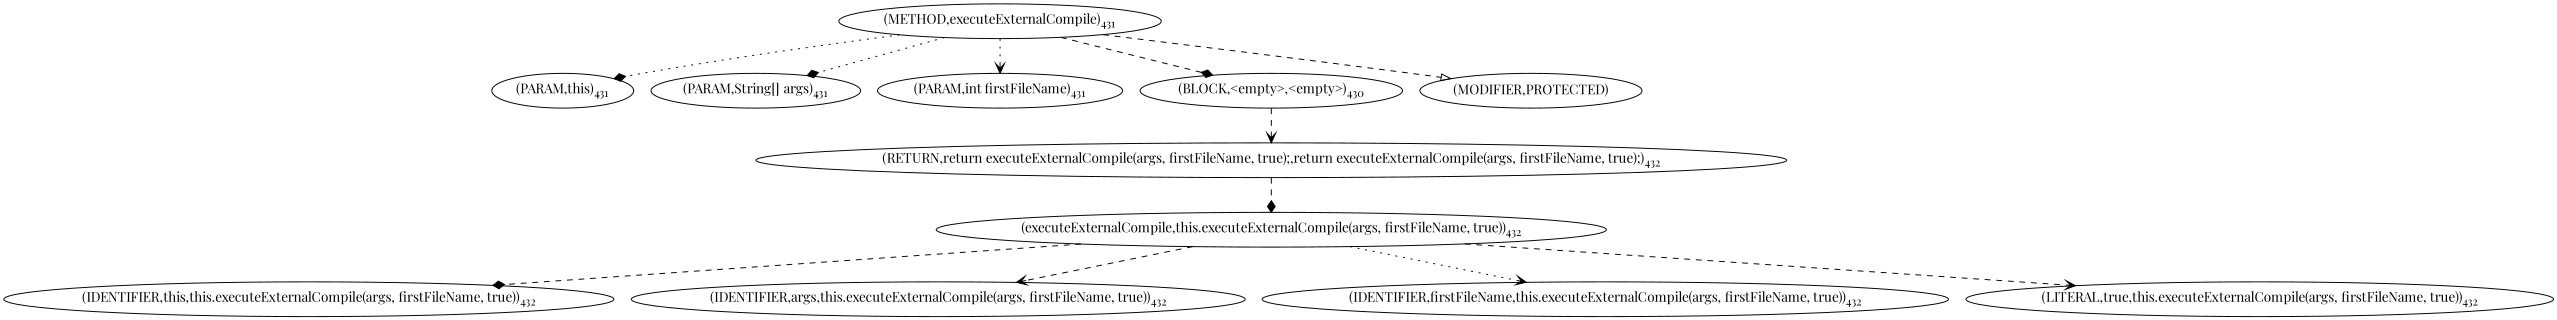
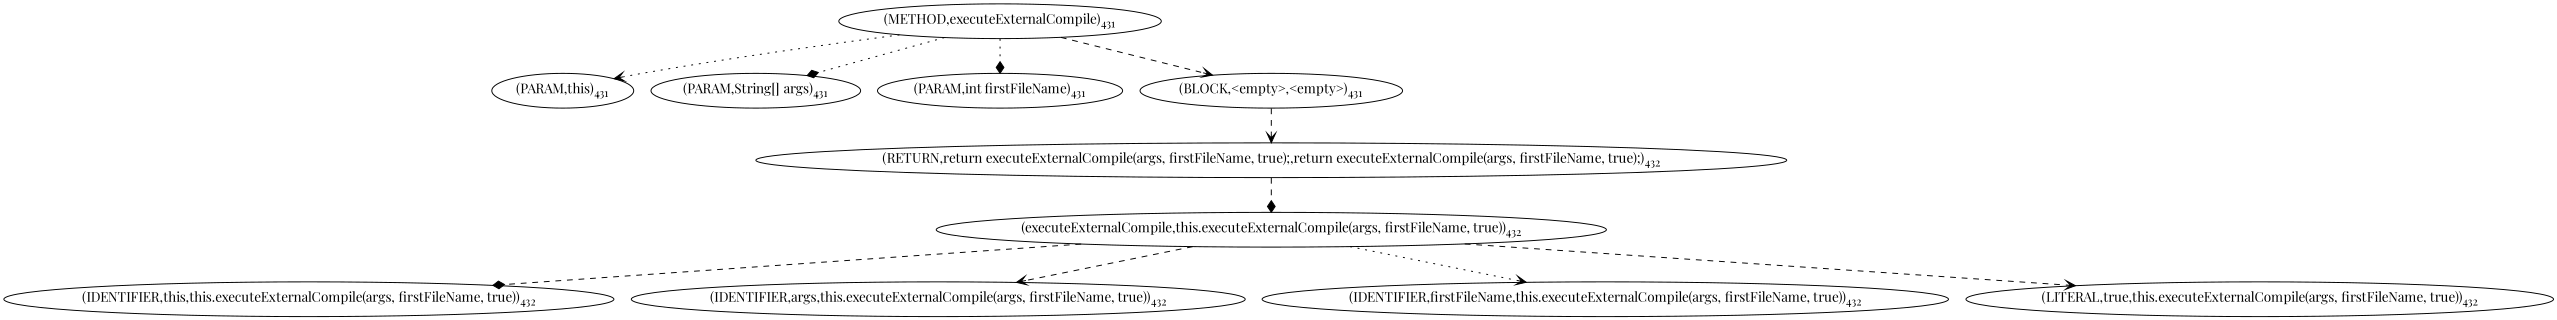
edge "(METHOD,executeExternalCompile)" -> "(PARAM,int firstFileName)": arrowhead vee -> diamond
edge "(METHOD,executeExternalCompile)" -> "(PARAM,this)": arrowhead diamond -> vee
edge "(METHOD,executeExternalCompile)" -> "(BLOCK,<empty>,<empty>)": arrowhead diamond -> vee
node "(BLOCK,<empty>,<empty>)": text "430" -> "431"
node "(MODIFIER,PROTECTED)": removed
